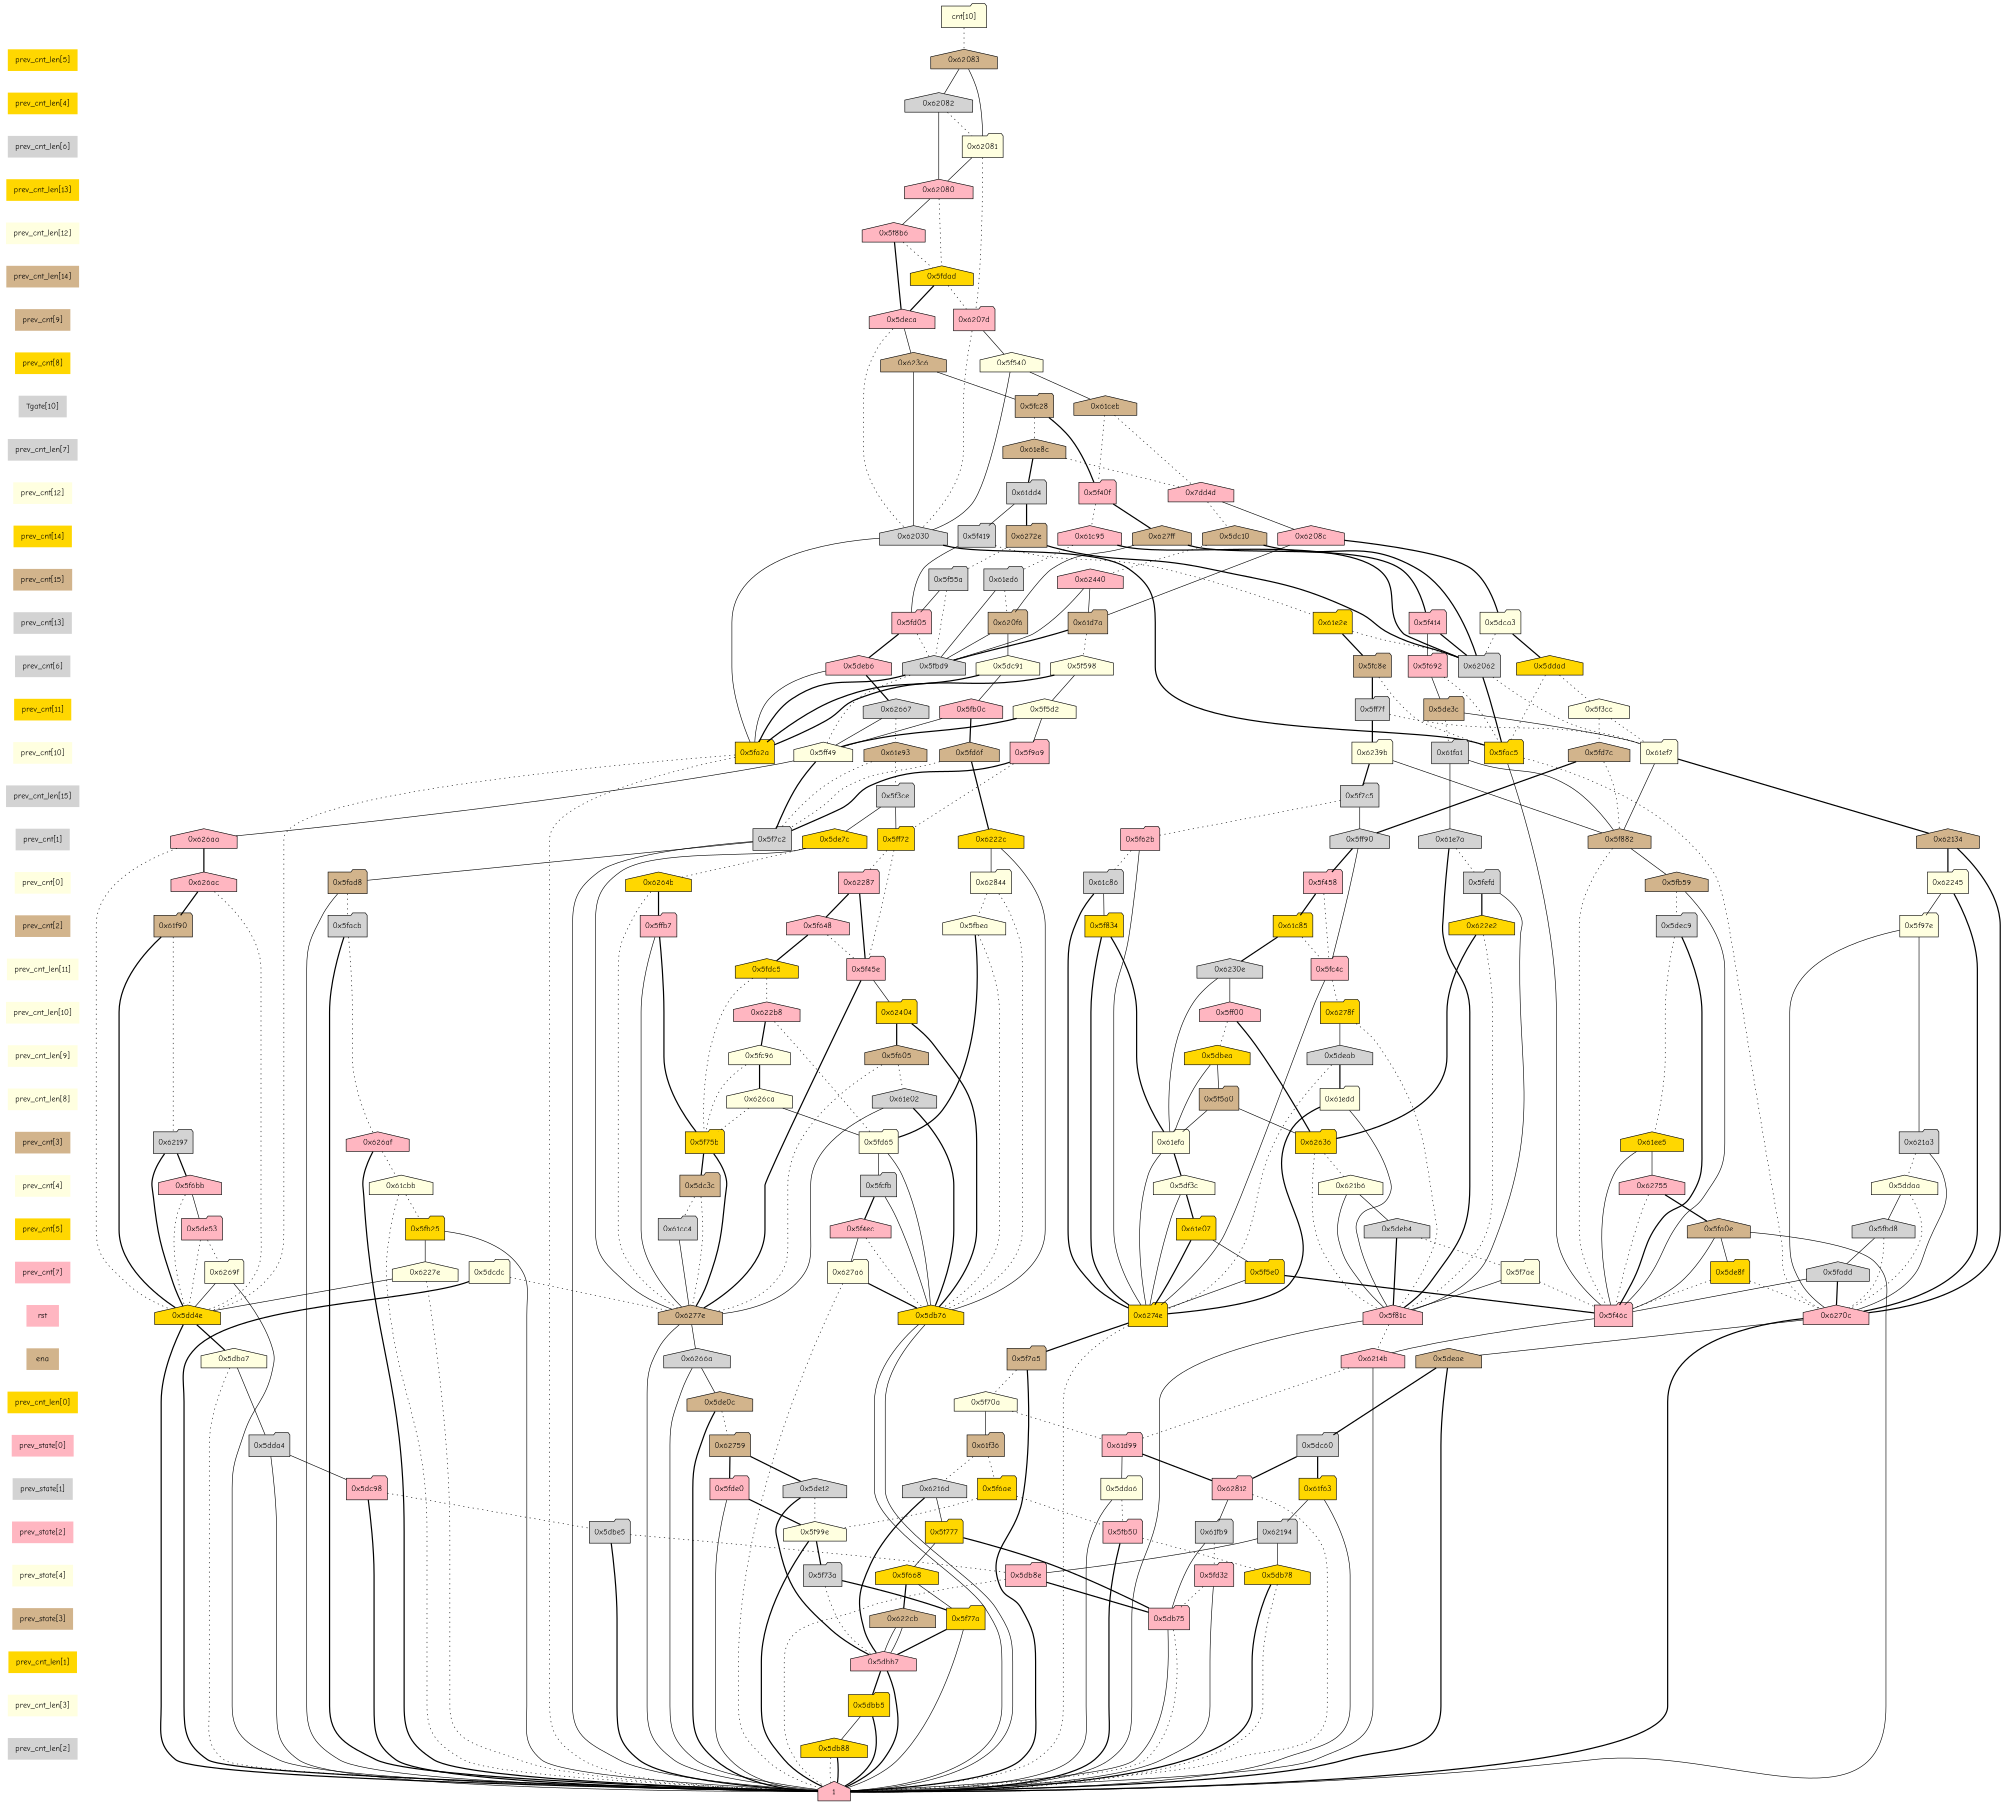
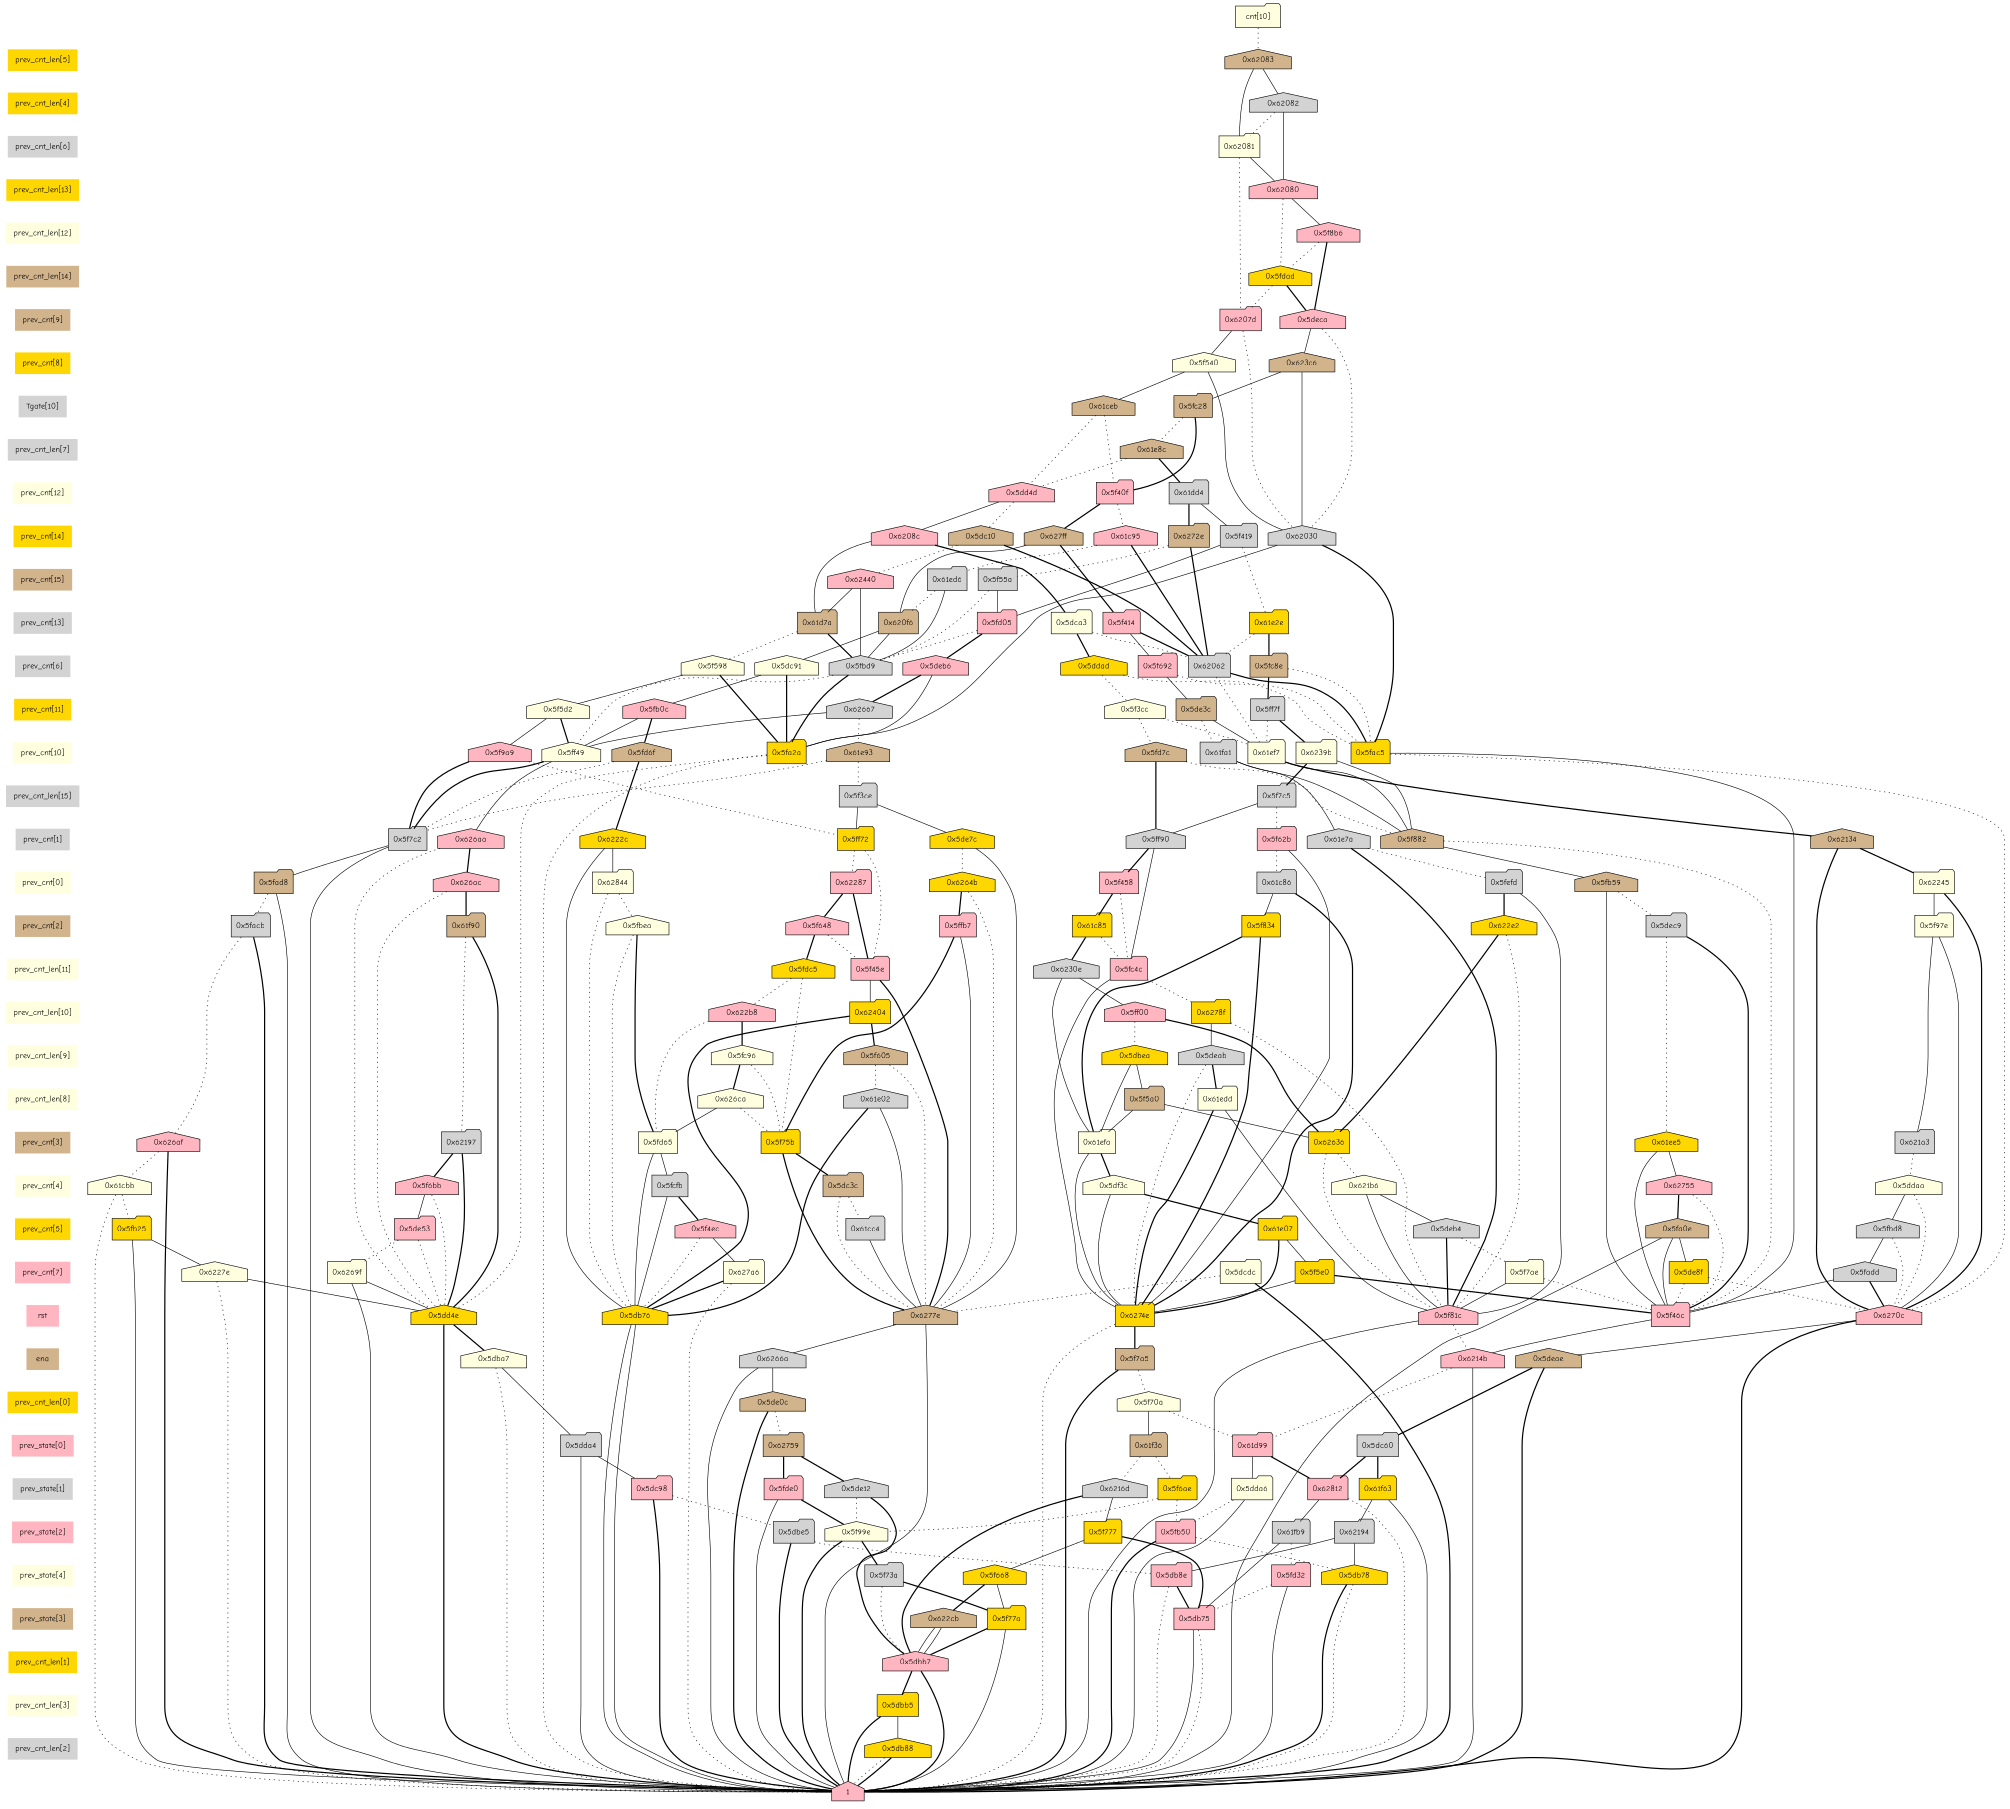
node "0x7dd4d": label "0x7dd4d" -> "0x5dd4d"
node "0x5f9a9": shape folder -> house
edge "0x621a3" -- "0x6270c": removed
